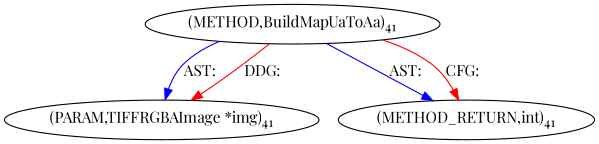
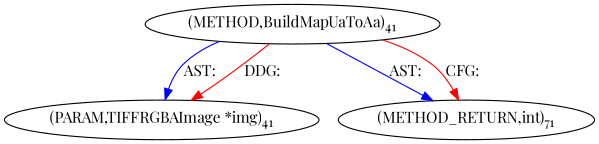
node "(METHOD_RETURN,int)": text "41" -> "71"
